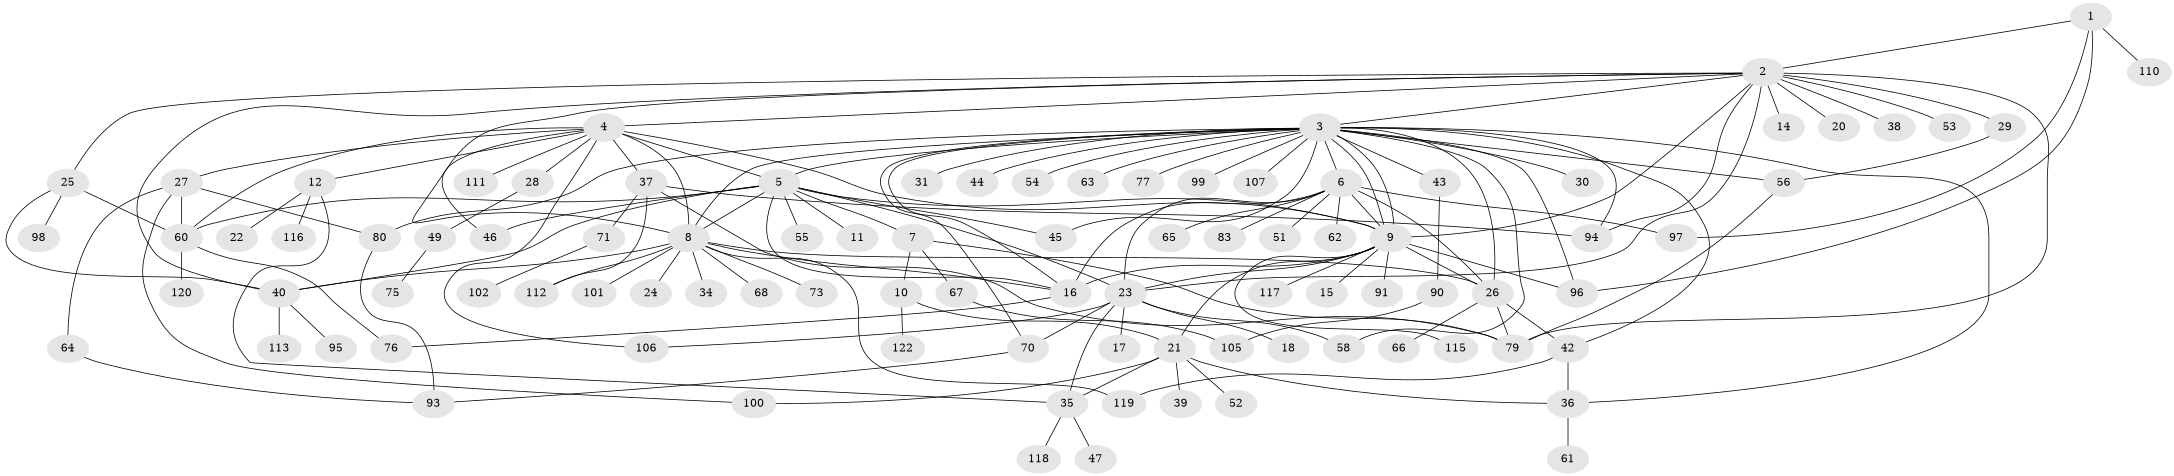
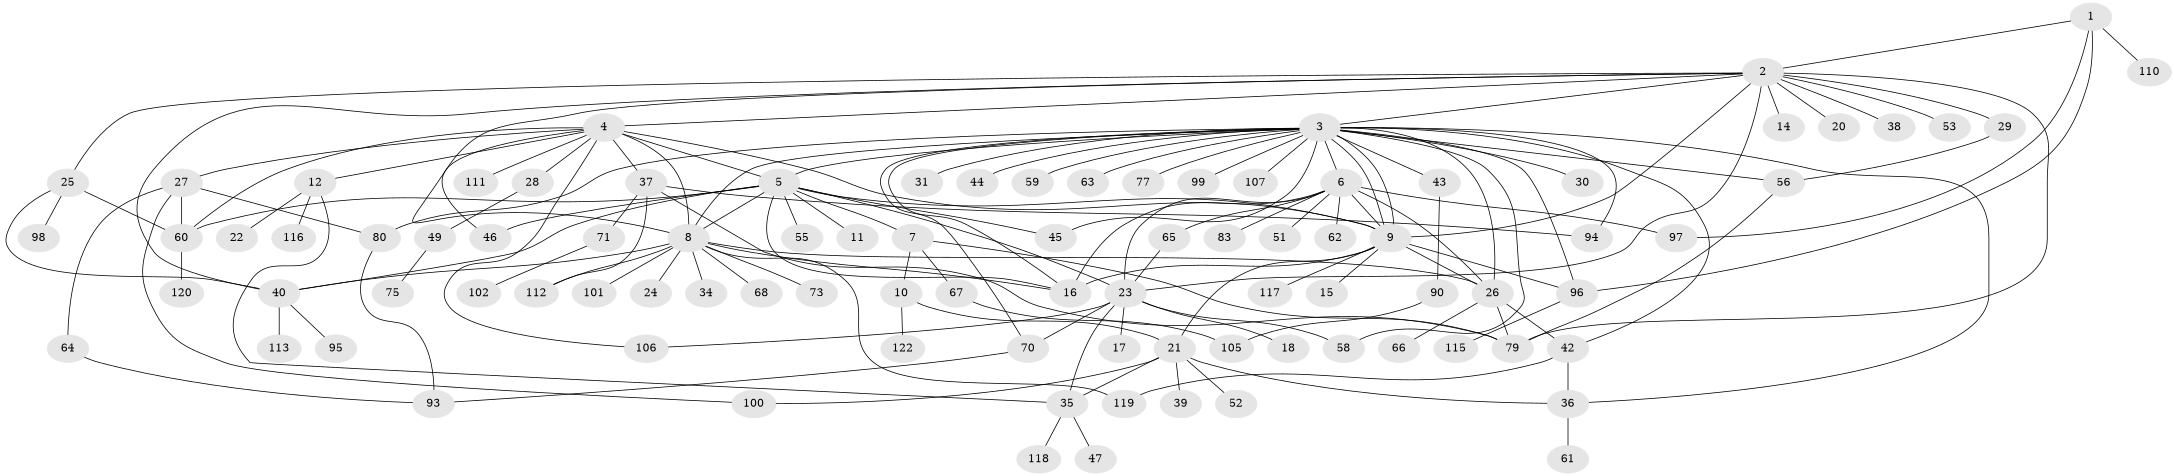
node "54": label "54" -> "59"
edge "2" -- "94": removed
edge "9" -- "23": now "65" -- "23"
node "91": removed
edge "9" -- "115": now "96" -- "115"
node "76": removed
